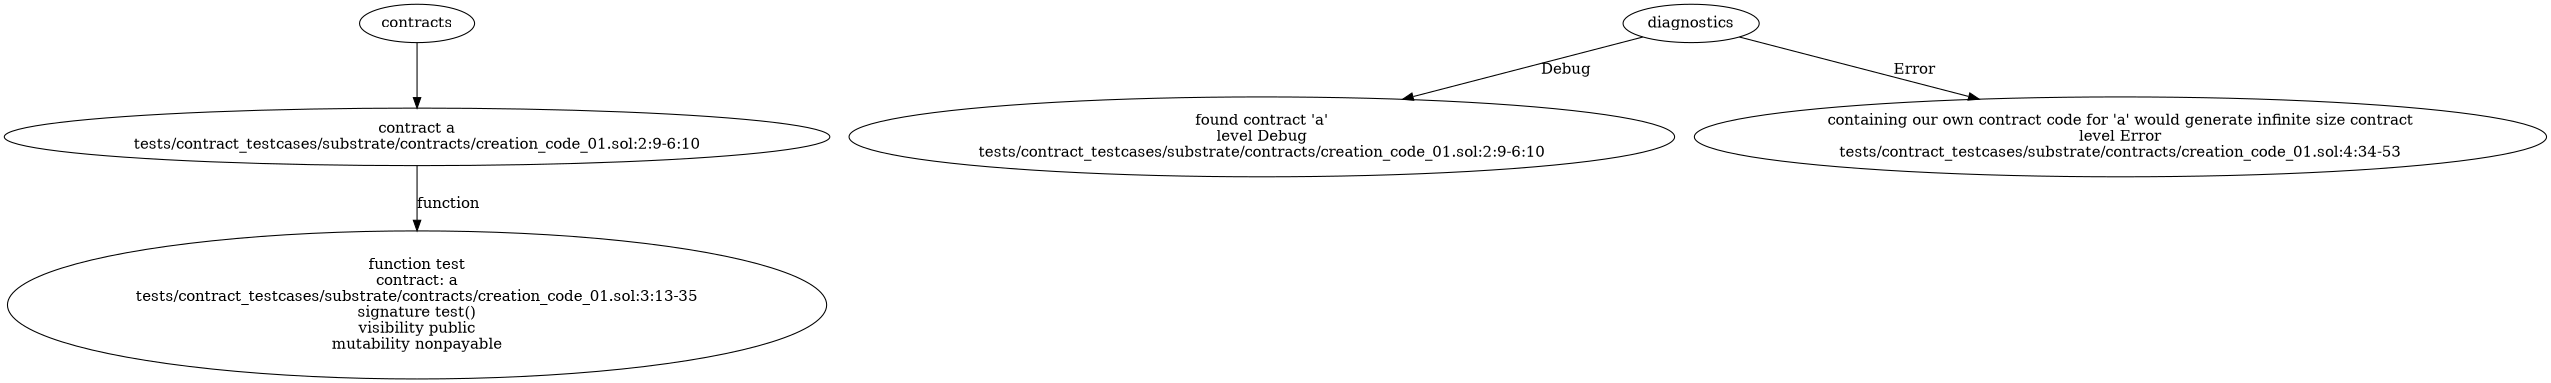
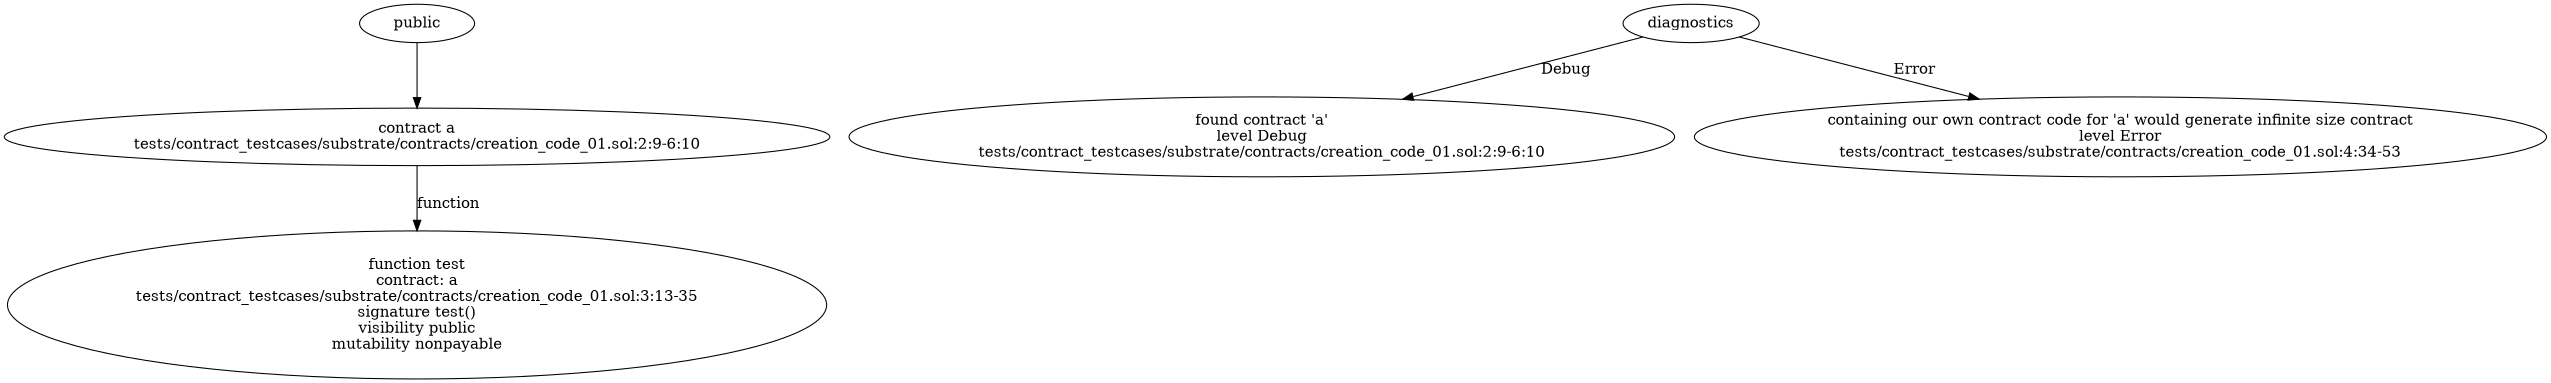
node "contracts": label "contracts" -> "public"
